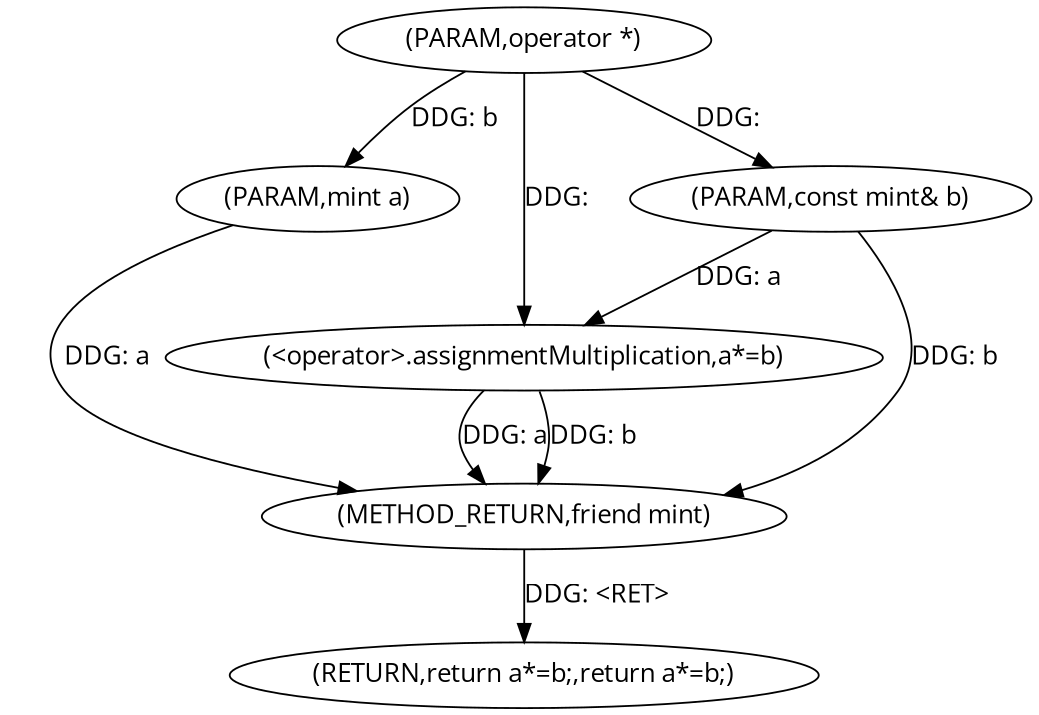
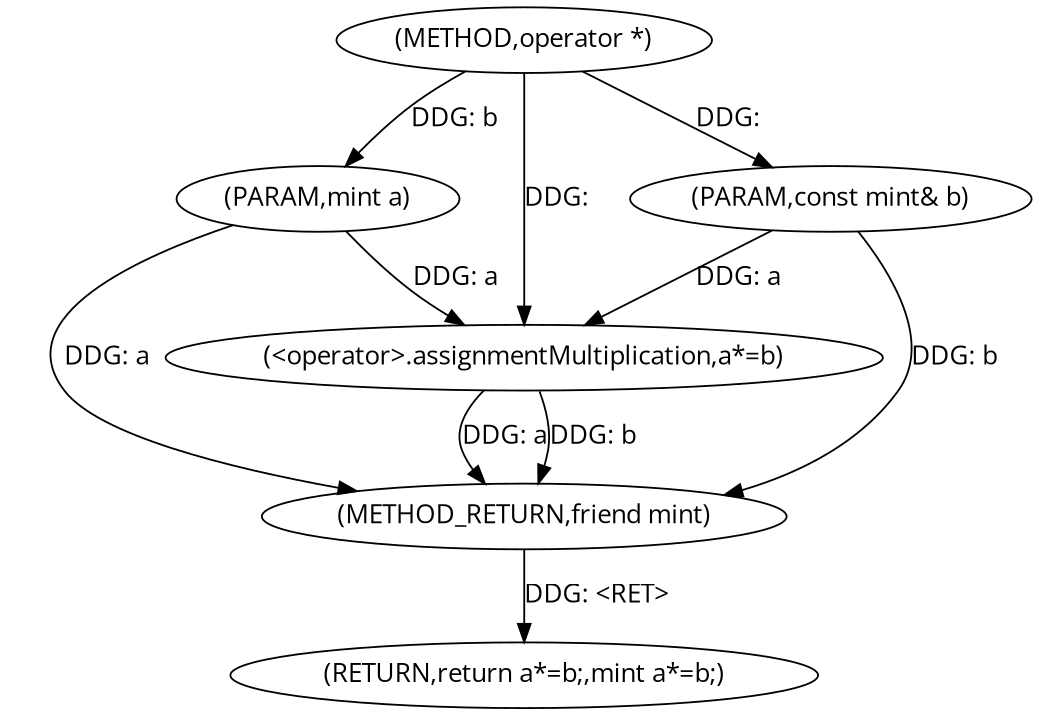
node "(PARAM,operator *)": label "(PARAM,operator *)" -> "(METHOD,operator *)"
edge "(PARAM,mint a)" -> "(<operator>.assignmentMultiplication,a*=b)": added, label "DDG: a"
node "(RETURN,return a*=b;,return a*=b;)": label "(RETURN,return a*=b;,return a*=b;)" -> "(RETURN,return a*=b;,mint a*=b;)"
